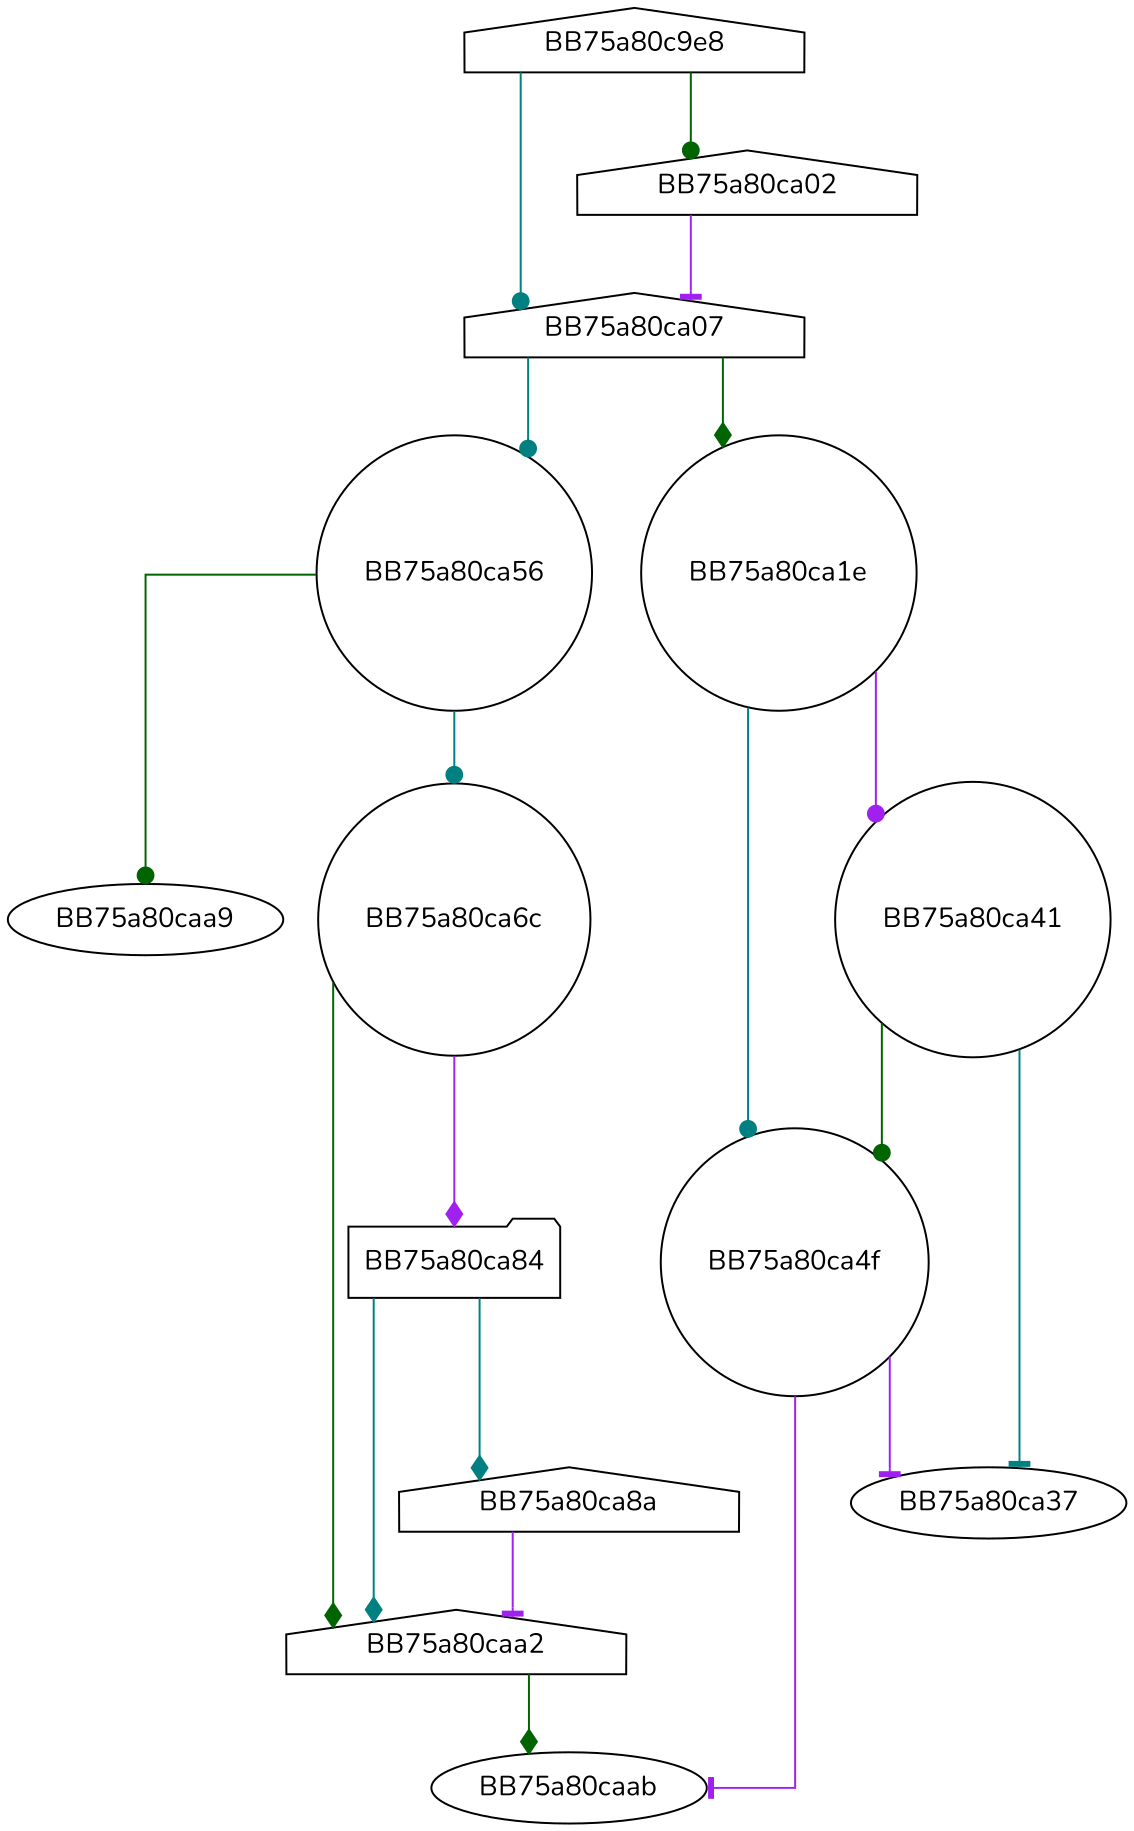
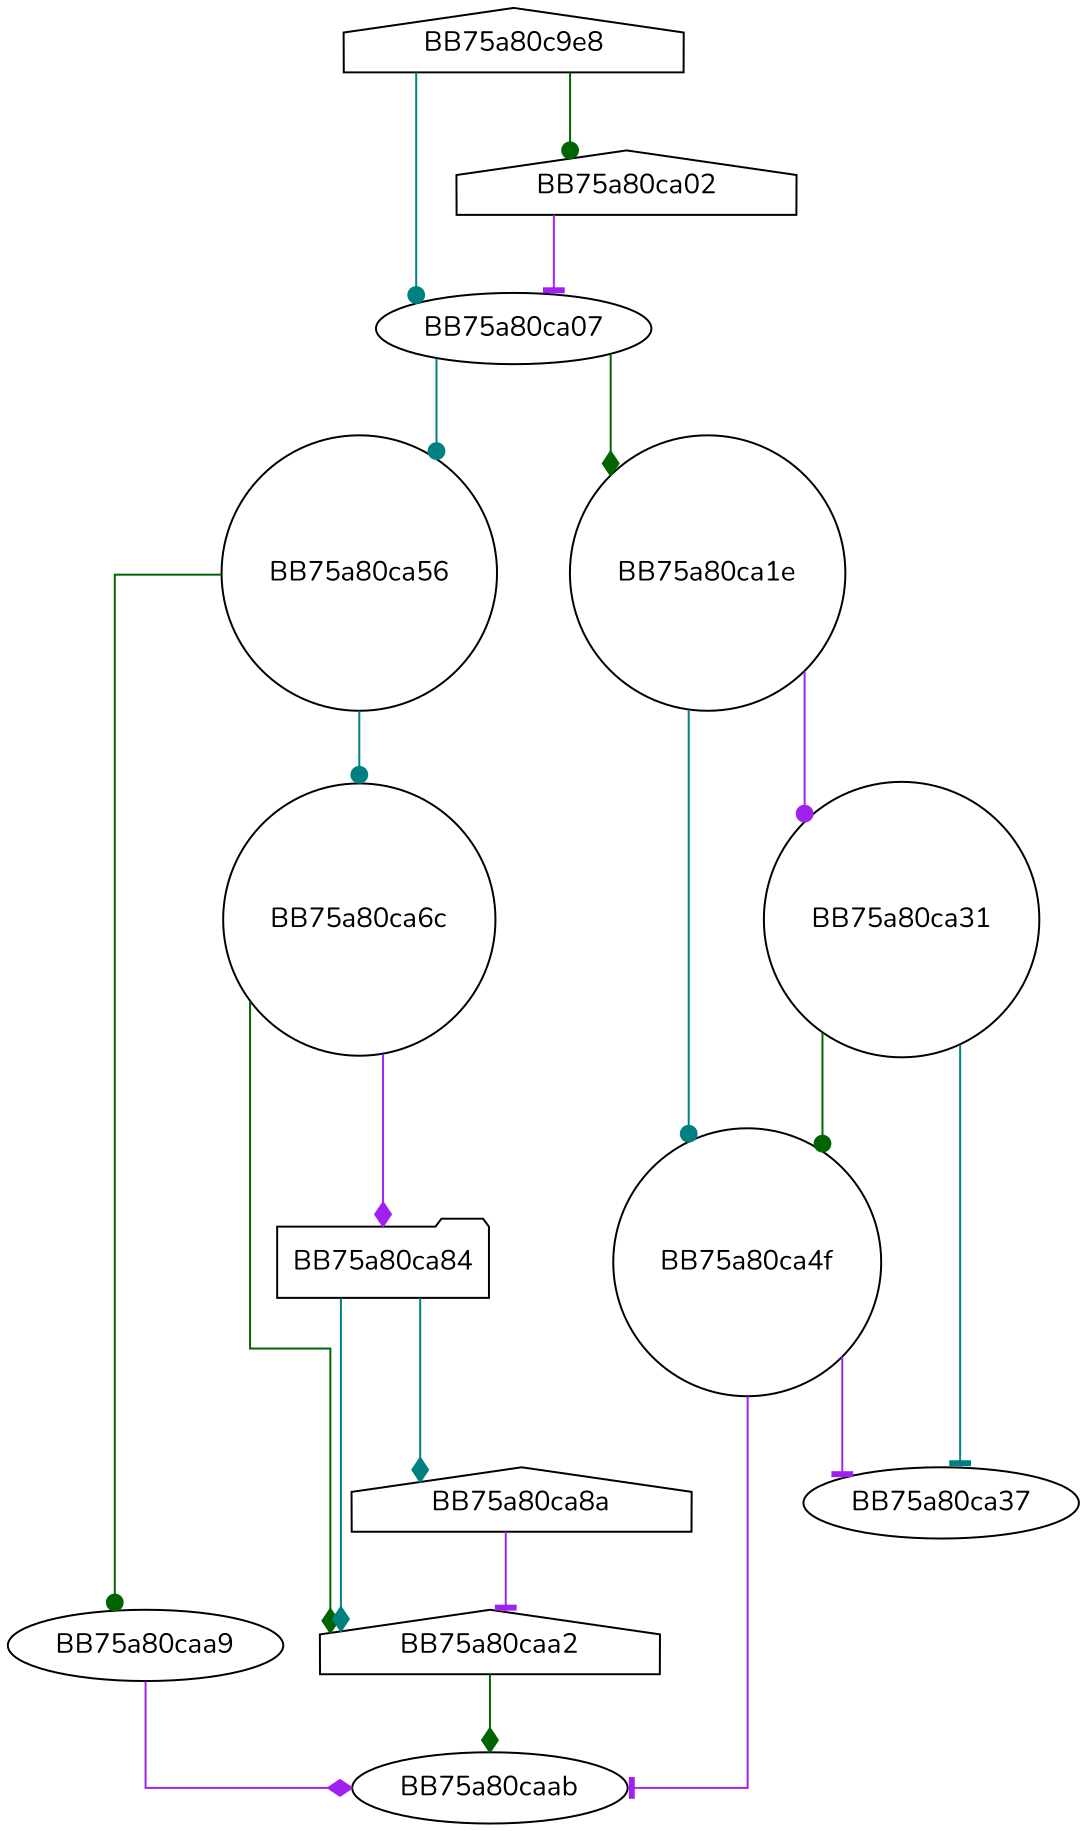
node "BB75a80ca07": shape house -> ellipse
node "BB75a80ca41": label "BB75a80ca41" -> "BB75a80ca31"
edge "BB75a80caa9" -> "BB75a80caab": added
